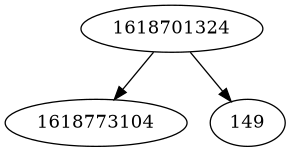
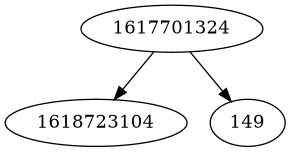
node "1618701324": label "1618701324" -> "1617701324"
node "1618773104": label "1618773104" -> "1618723104"
